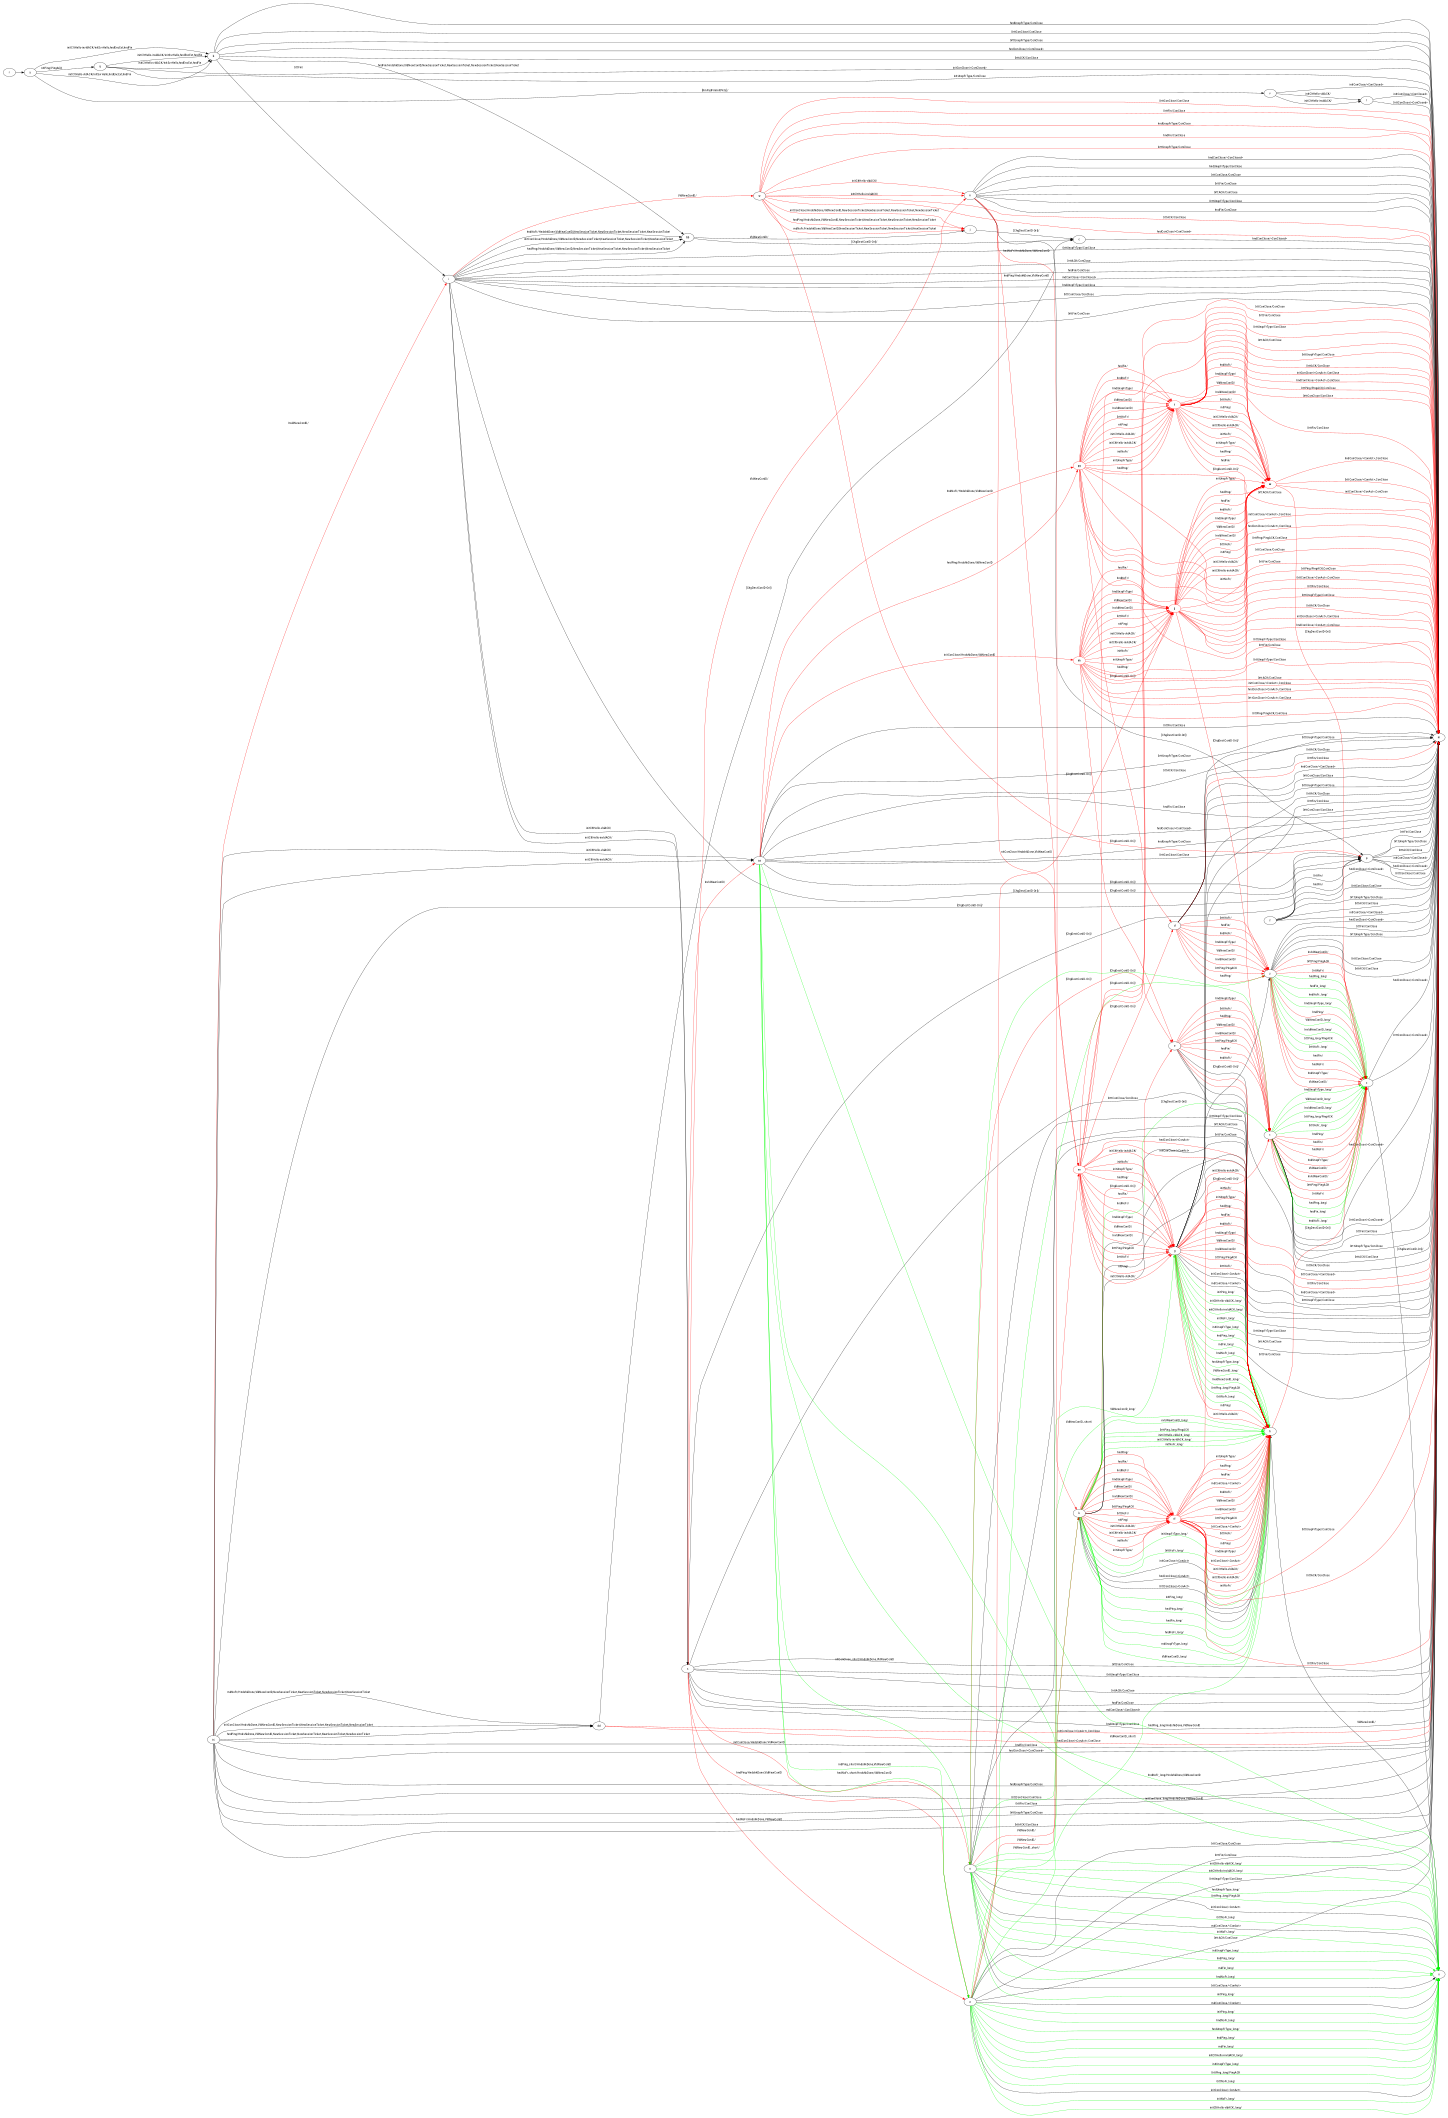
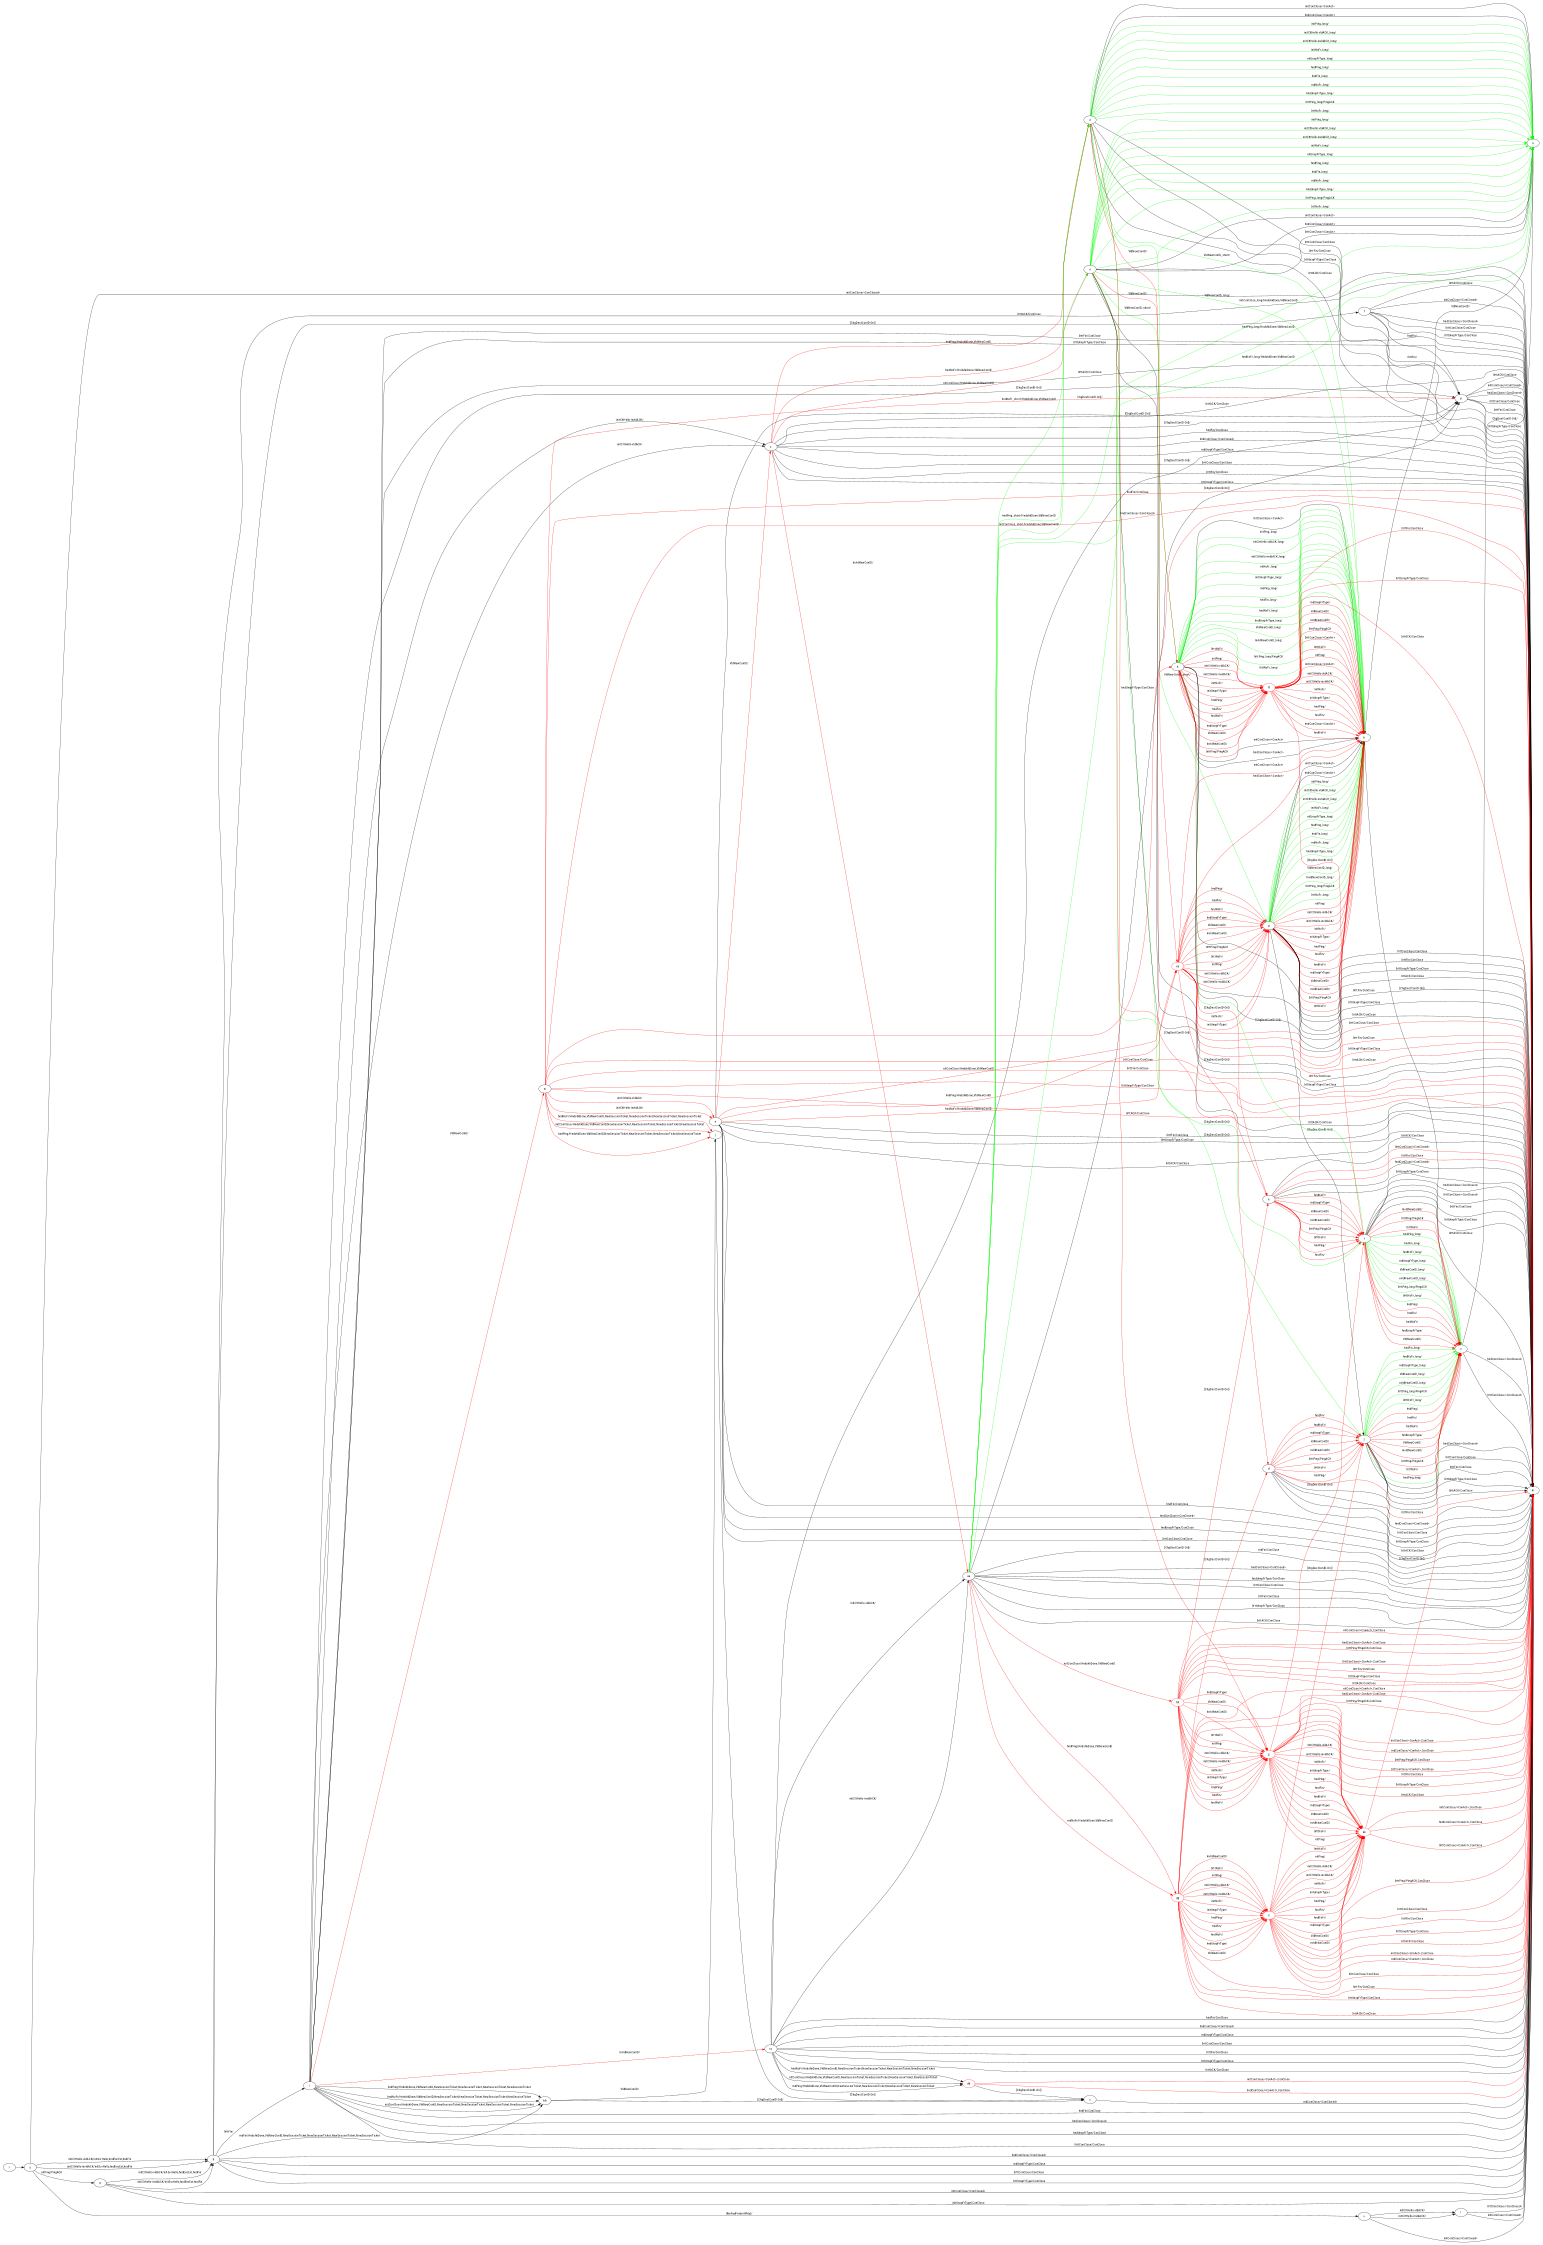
edge "y" -> "m": added, label "initConClose/<ConClosed>"
edge "b" -> "f": added, label "[ChgDestConID-Ori]/"
edge "cc" -> "i": reversed
edge "s" -> "n": reversed
edge "h" -> "x": color red -> black
node "dd": color black -> red
